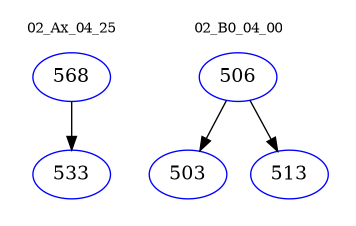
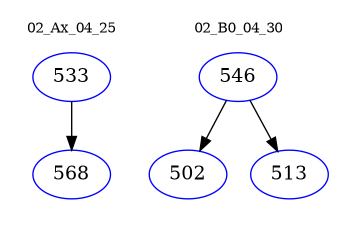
cluster "02_B0_04_00": label "02_B0_04_00" -> "02_B0_04_30"
node "506": label "506" -> "546"
edge "568" -> "533": reversed
node "503": label "503" -> "502"
